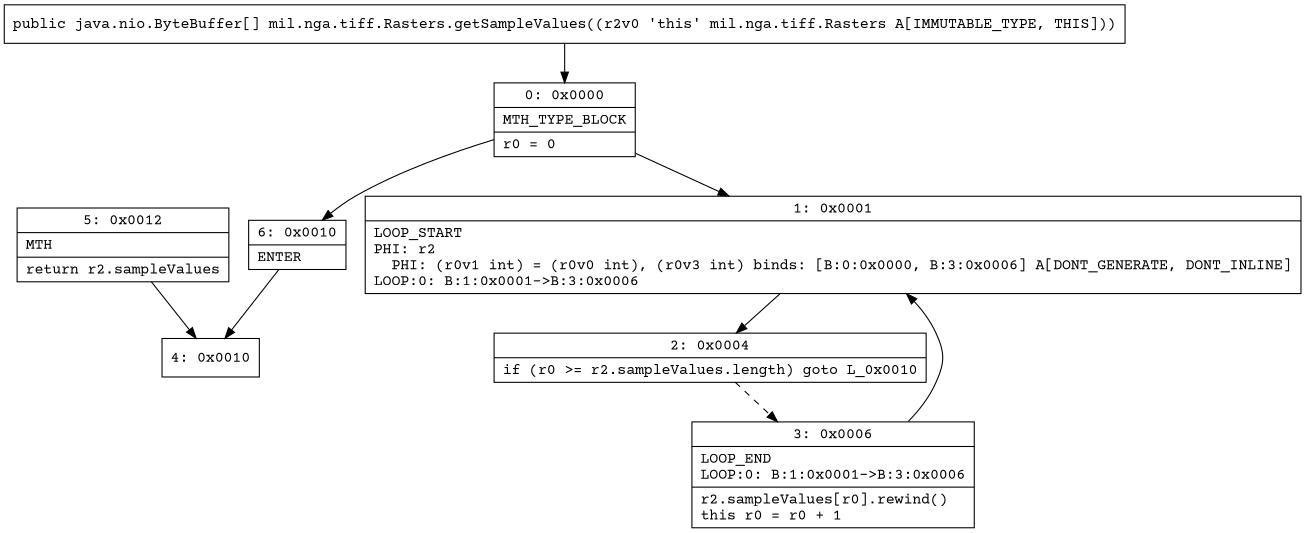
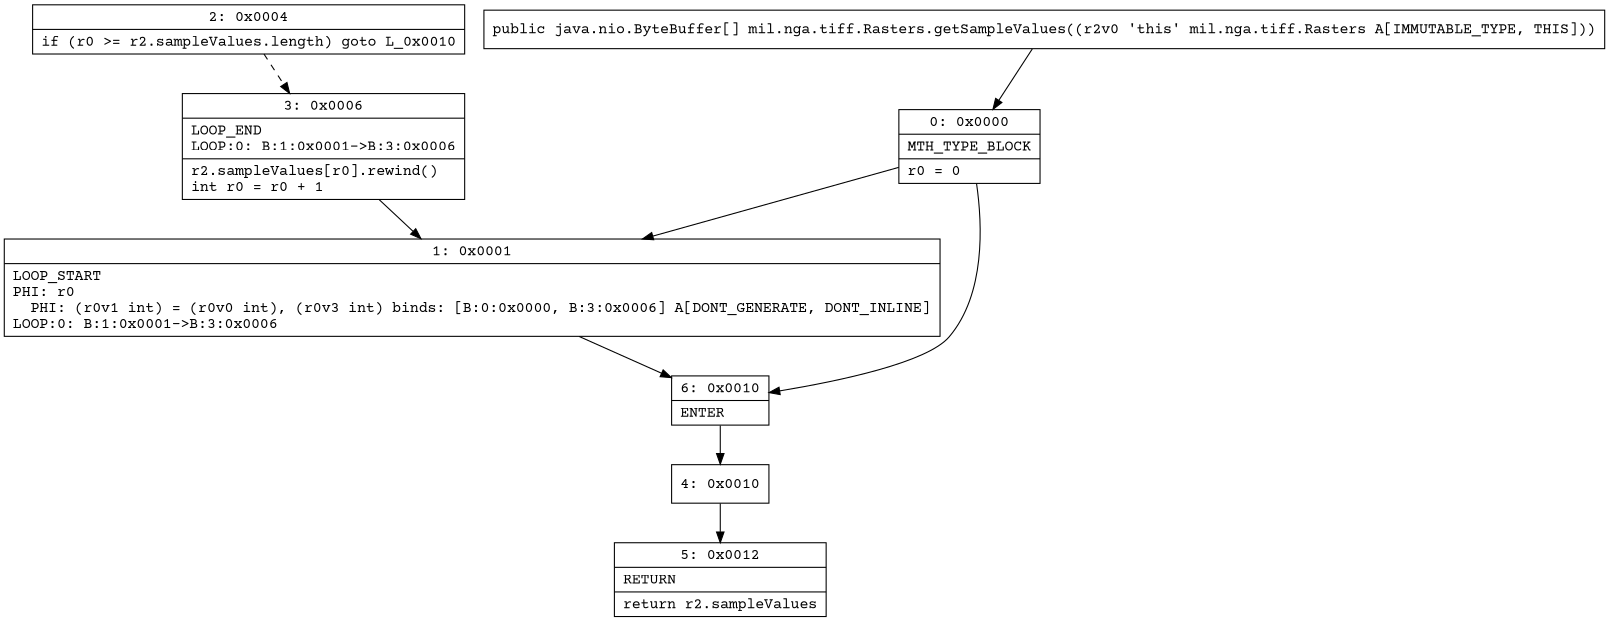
node "5: 0x0012": text "MTH" -> "RETURN"
node "1: 0x0001": text "PHI: r2" -> "PHI: r0"
edge "5: 0x0012" -> "4: 0x0010": reversed
edge "1: 0x0001" -> "2: 0x0004": now "1: 0x0001" -> "6: 0x0010"
node "3: 0x0006": text "this r0 = r0 + 1" -> "int r0 = r0 + 1"
